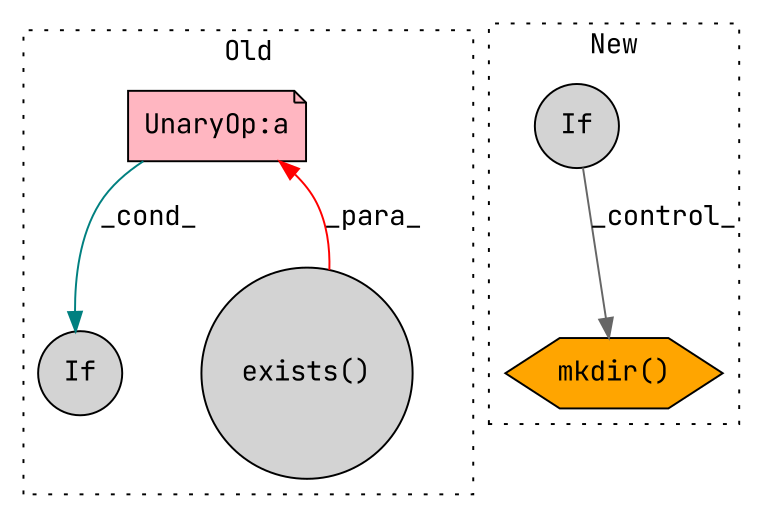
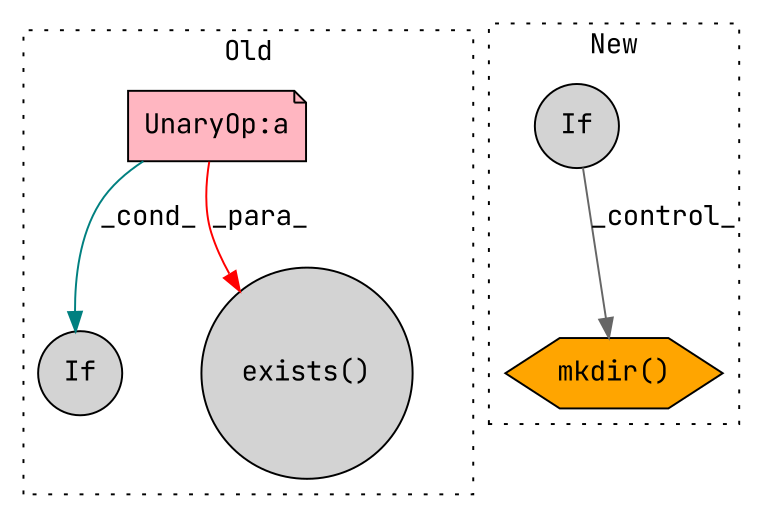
edge "exists()" -> "UnaryOp:a": reversed
